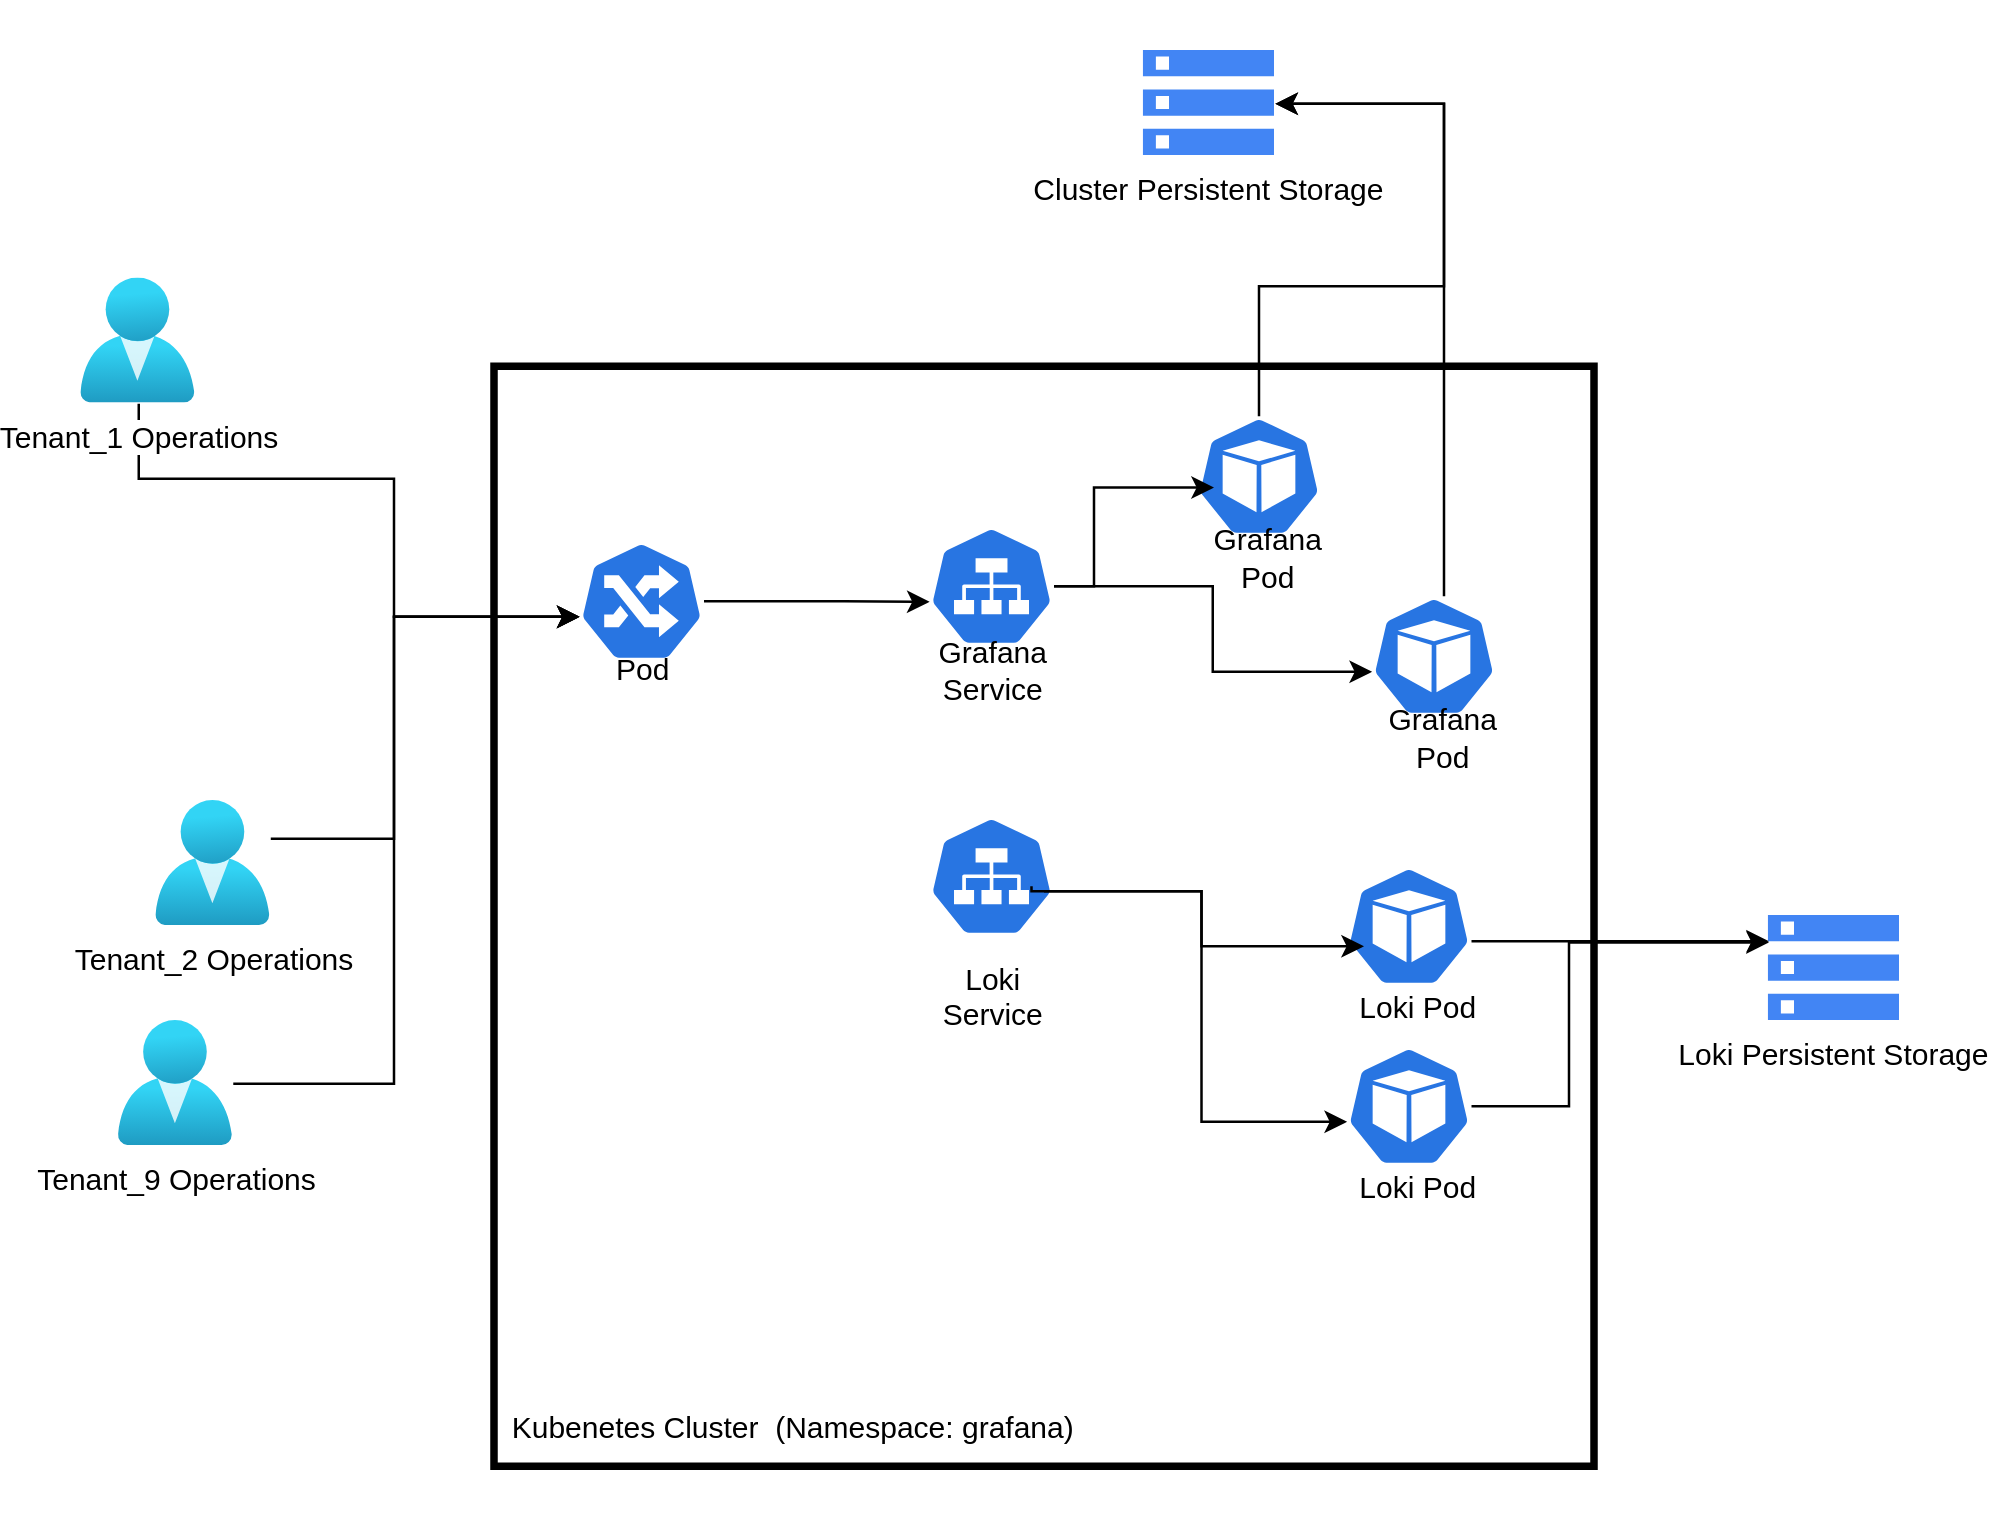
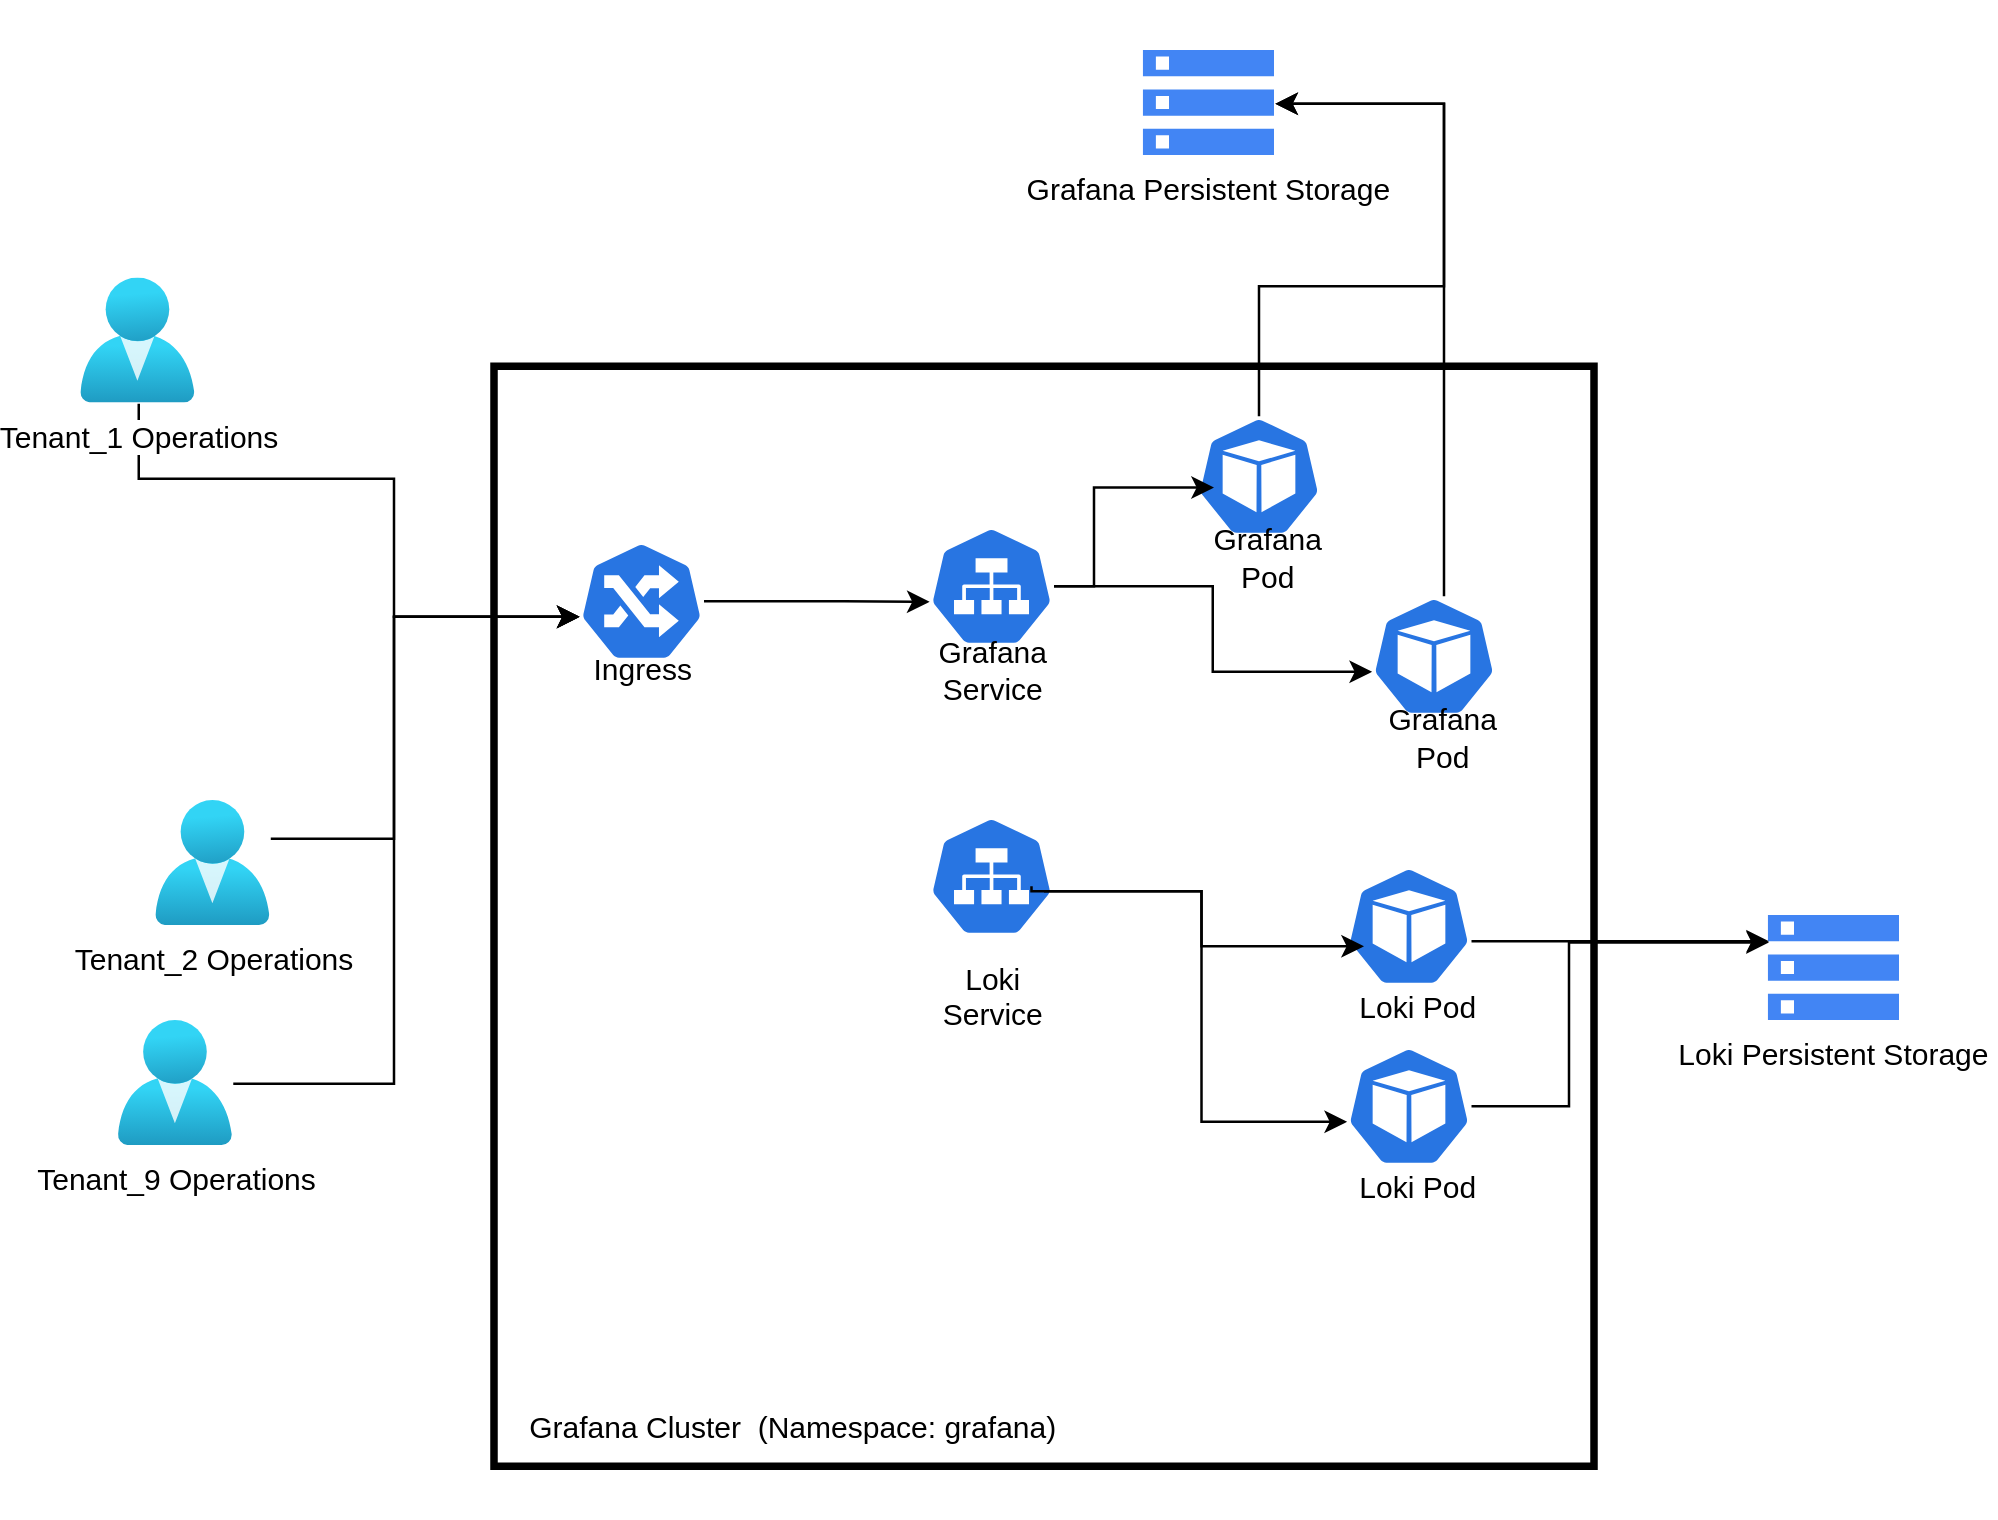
node "Cluster Persistent Storage": label "Cluster Persistent Storage" -> "Grafana Persistent Storage"
node "Pod": label "Pod" -> "Ingress"
node "Kubenetes Cluster (Namespace: grafana)": label "Kubenetes Cluster (Namespace: grafana)" -> "Grafana Cluster (Namespace: grafana)"
